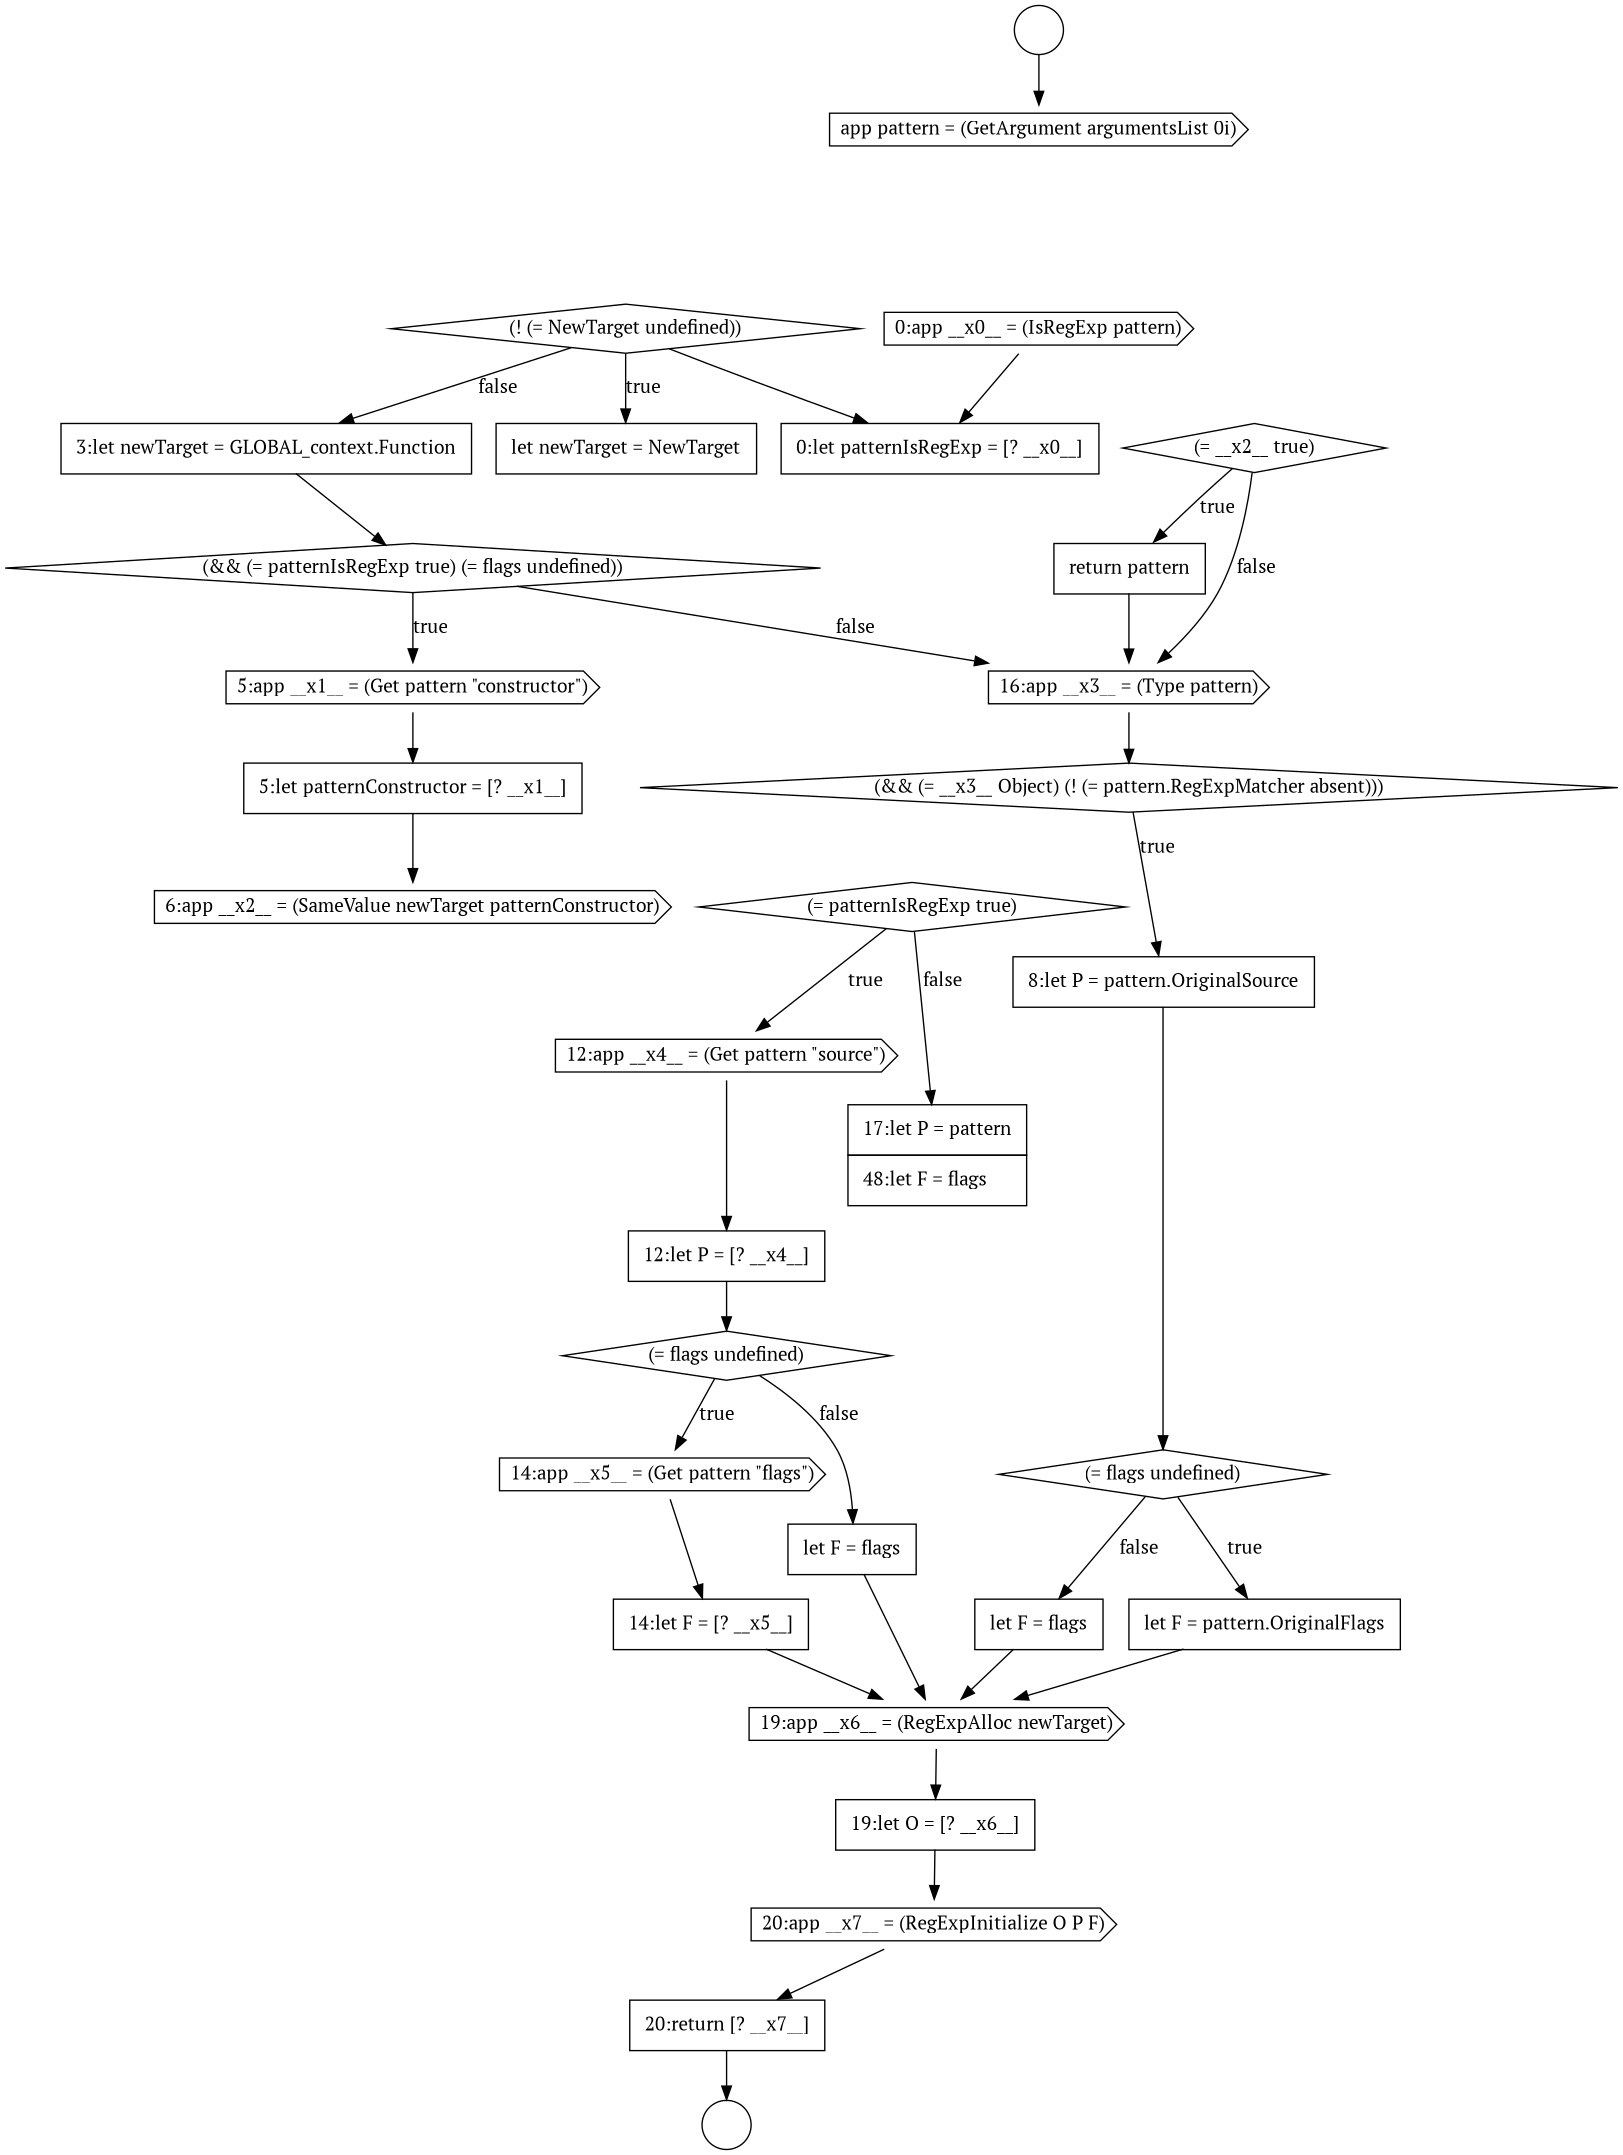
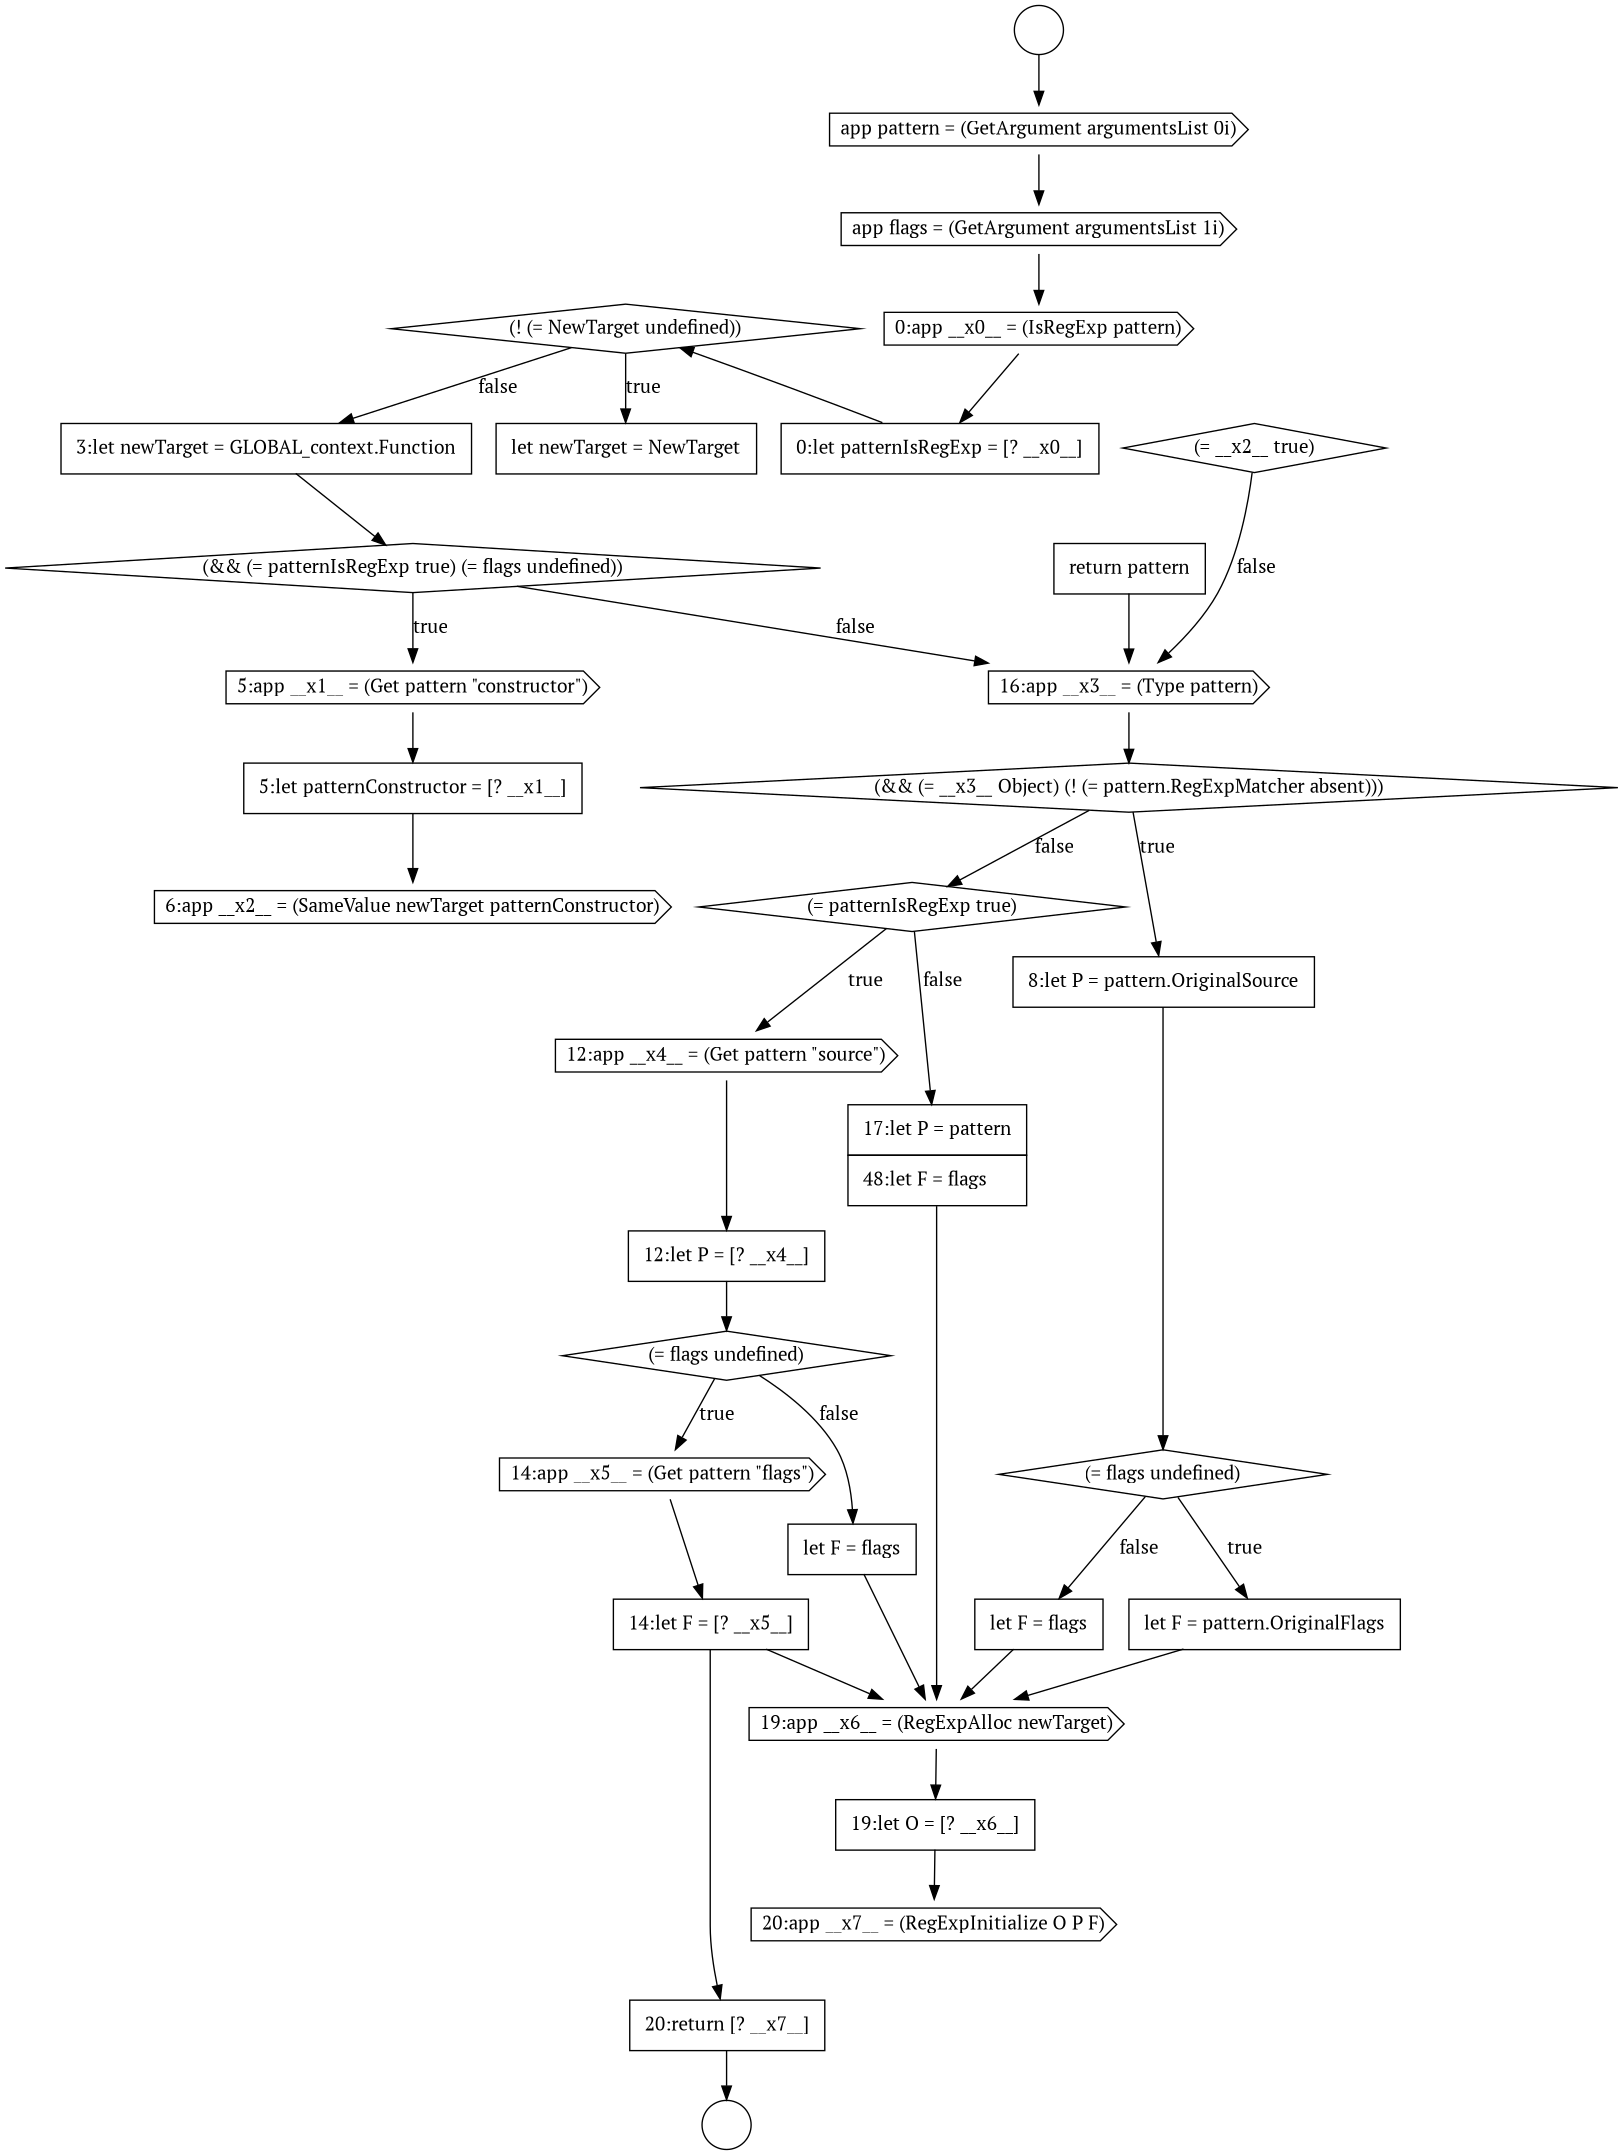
node "app flags = (GetArgument argumentsList 1i)": added
edge "(! (= NewTarget undefined))" -> "0:let patternIsRegExp = [? __x0__]": reversed
edge "(= __x2__ true)" -> "return pattern": removed, label "true"
edge "(&& (= __x3__ Object) (! (= pattern.RegExpMatcher absent)))" -> "(= patternIsRegExp true)": added, label "false"
edge "17:let P = pattern" -> "19:app __x6__ = (RegExpAlloc newTarget)": added
edge "20:app __x7__ = (RegExpInitialize O P F)" -> "20:return [? __x7__]": now "14:let F = [? __x5__]" -> "20:return [? __x7__]"
